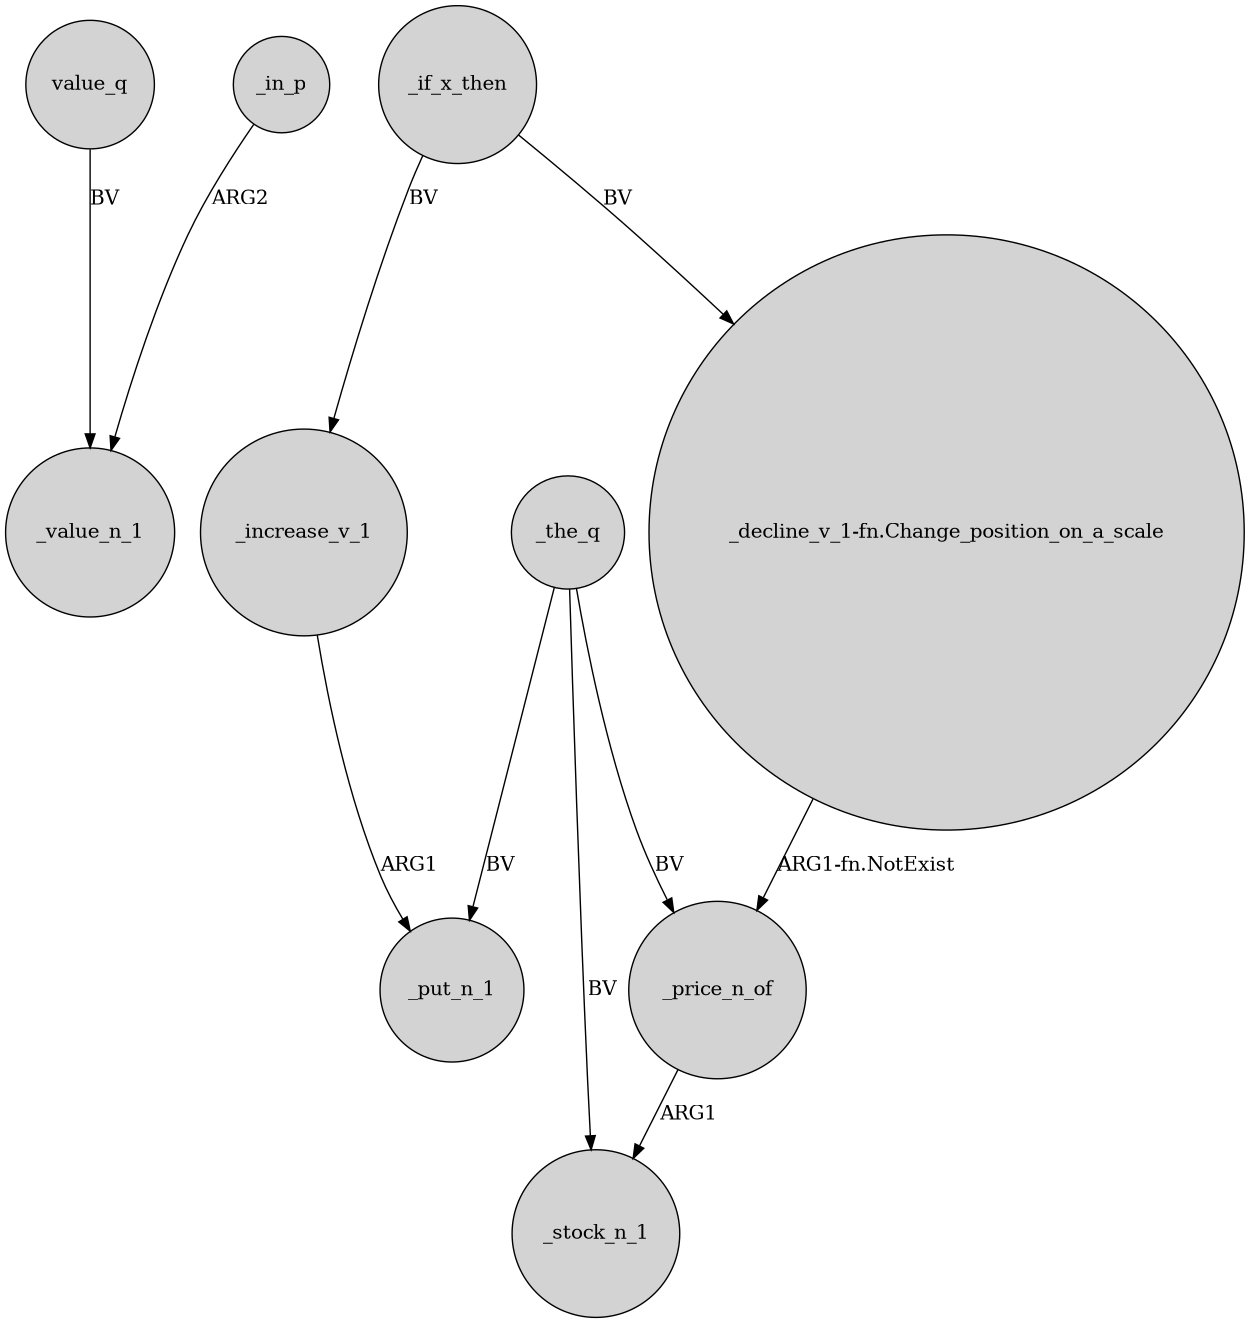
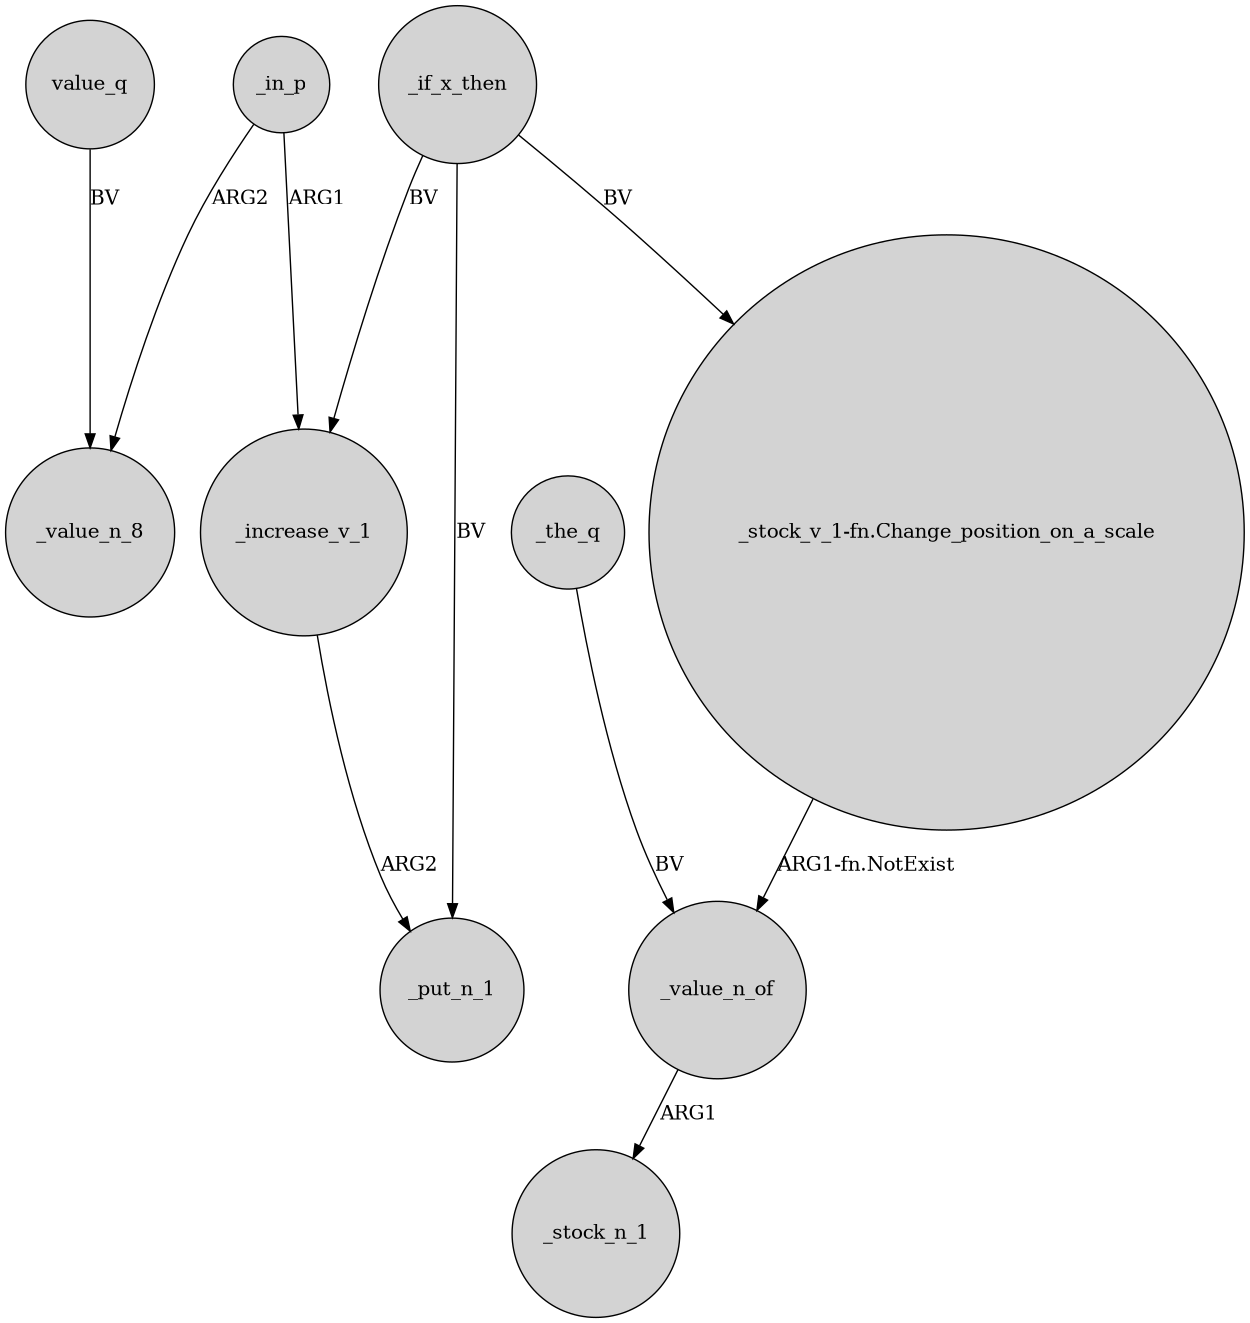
edge "_in_p" -> "_increase_v_1": added, label "ARG1"
node "_value_n_1": label "_value_n_1" -> "_value_n_8"
node "_decline_v_1-fn.Change_position_on_a_scale": label "_decline_v_1-fn.Change_position_on_a_scale" -> "_stock_v_1-fn.Change_position_on_a_scale"
edge "_the_q" -> "_put_n_1": now "_if_x_then" -> "_put_n_1"
edge "_the_q" -> "_stock_n_1": removed, label "BV"
edge "_increase_v_1" -> "_put_n_1": label "ARG1" -> "ARG2"
node "_price_n_of": label "_price_n_of" -> "_value_n_of"
